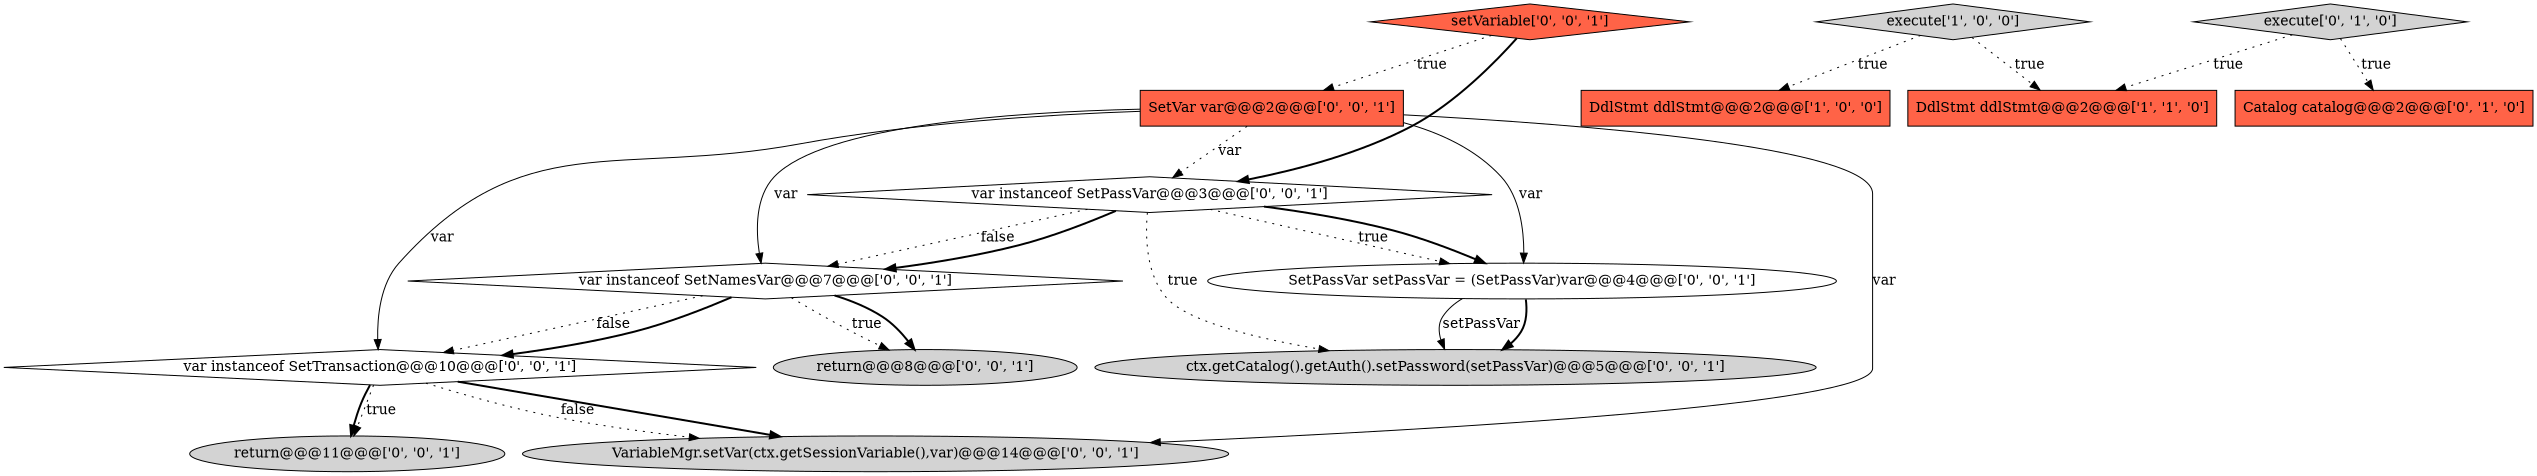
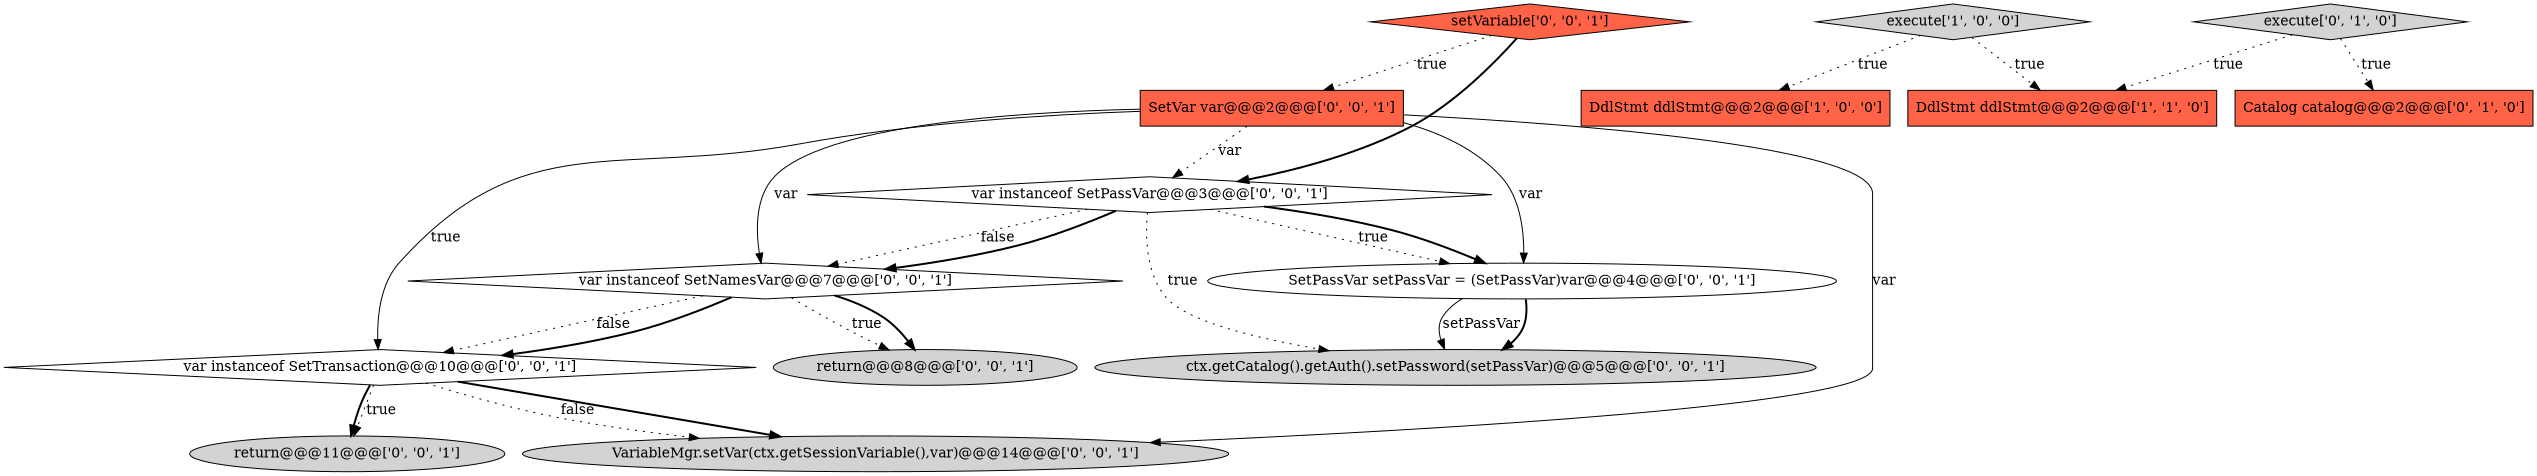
edge "SetVar var@@@2@@@['0', '0', '1']" -> "var instanceof SetTransaction@@@10@@@['0', '0', '1']": label "var" -> "true"
